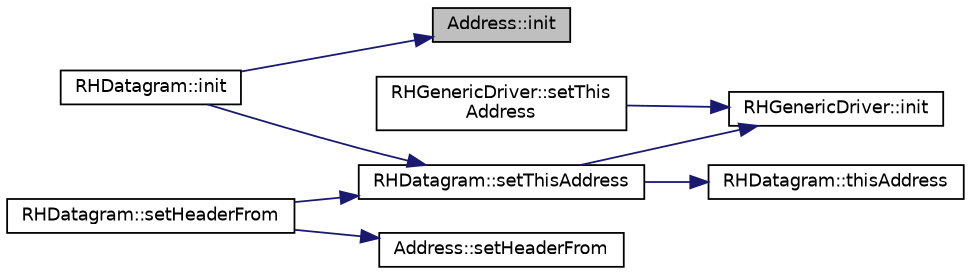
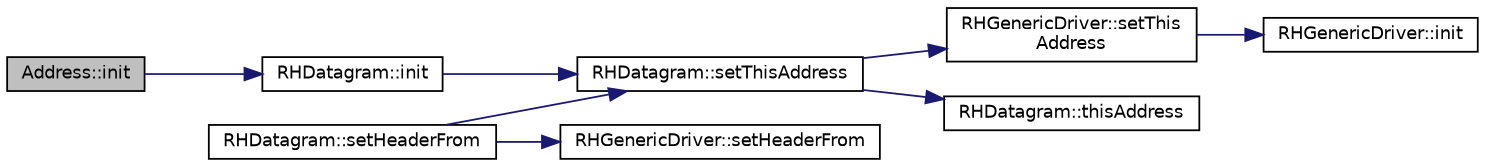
edge "RHDatagram::init" -> "Address::init": reversed
edge "RHDatagram::setThisAddress" -> "RHGenericDriver::init": now "RHDatagram::setThisAddress" -> "RHGenericDriver::setThis Address"
node "Address::setHeaderFrom": label "Address::setHeaderFrom" -> "RHGenericDriver::setHeaderFrom"
